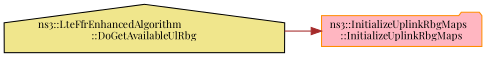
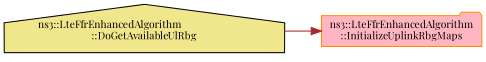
node "ns3::InitializeUplinkRbgMaps ::InitializeUplinkRbgMaps": label "ns3::InitializeUplinkRbgMaps ::InitializeUplinkRbgMaps" -> "ns3::LteFfrEnhancedAlgorithm ::InitializeUplinkRbgMaps"
